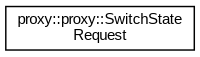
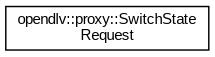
node "proxy::proxy::SwitchState Request": label "proxy::proxy::SwitchState Request" -> "opendlv::proxy::SwitchState Request"
